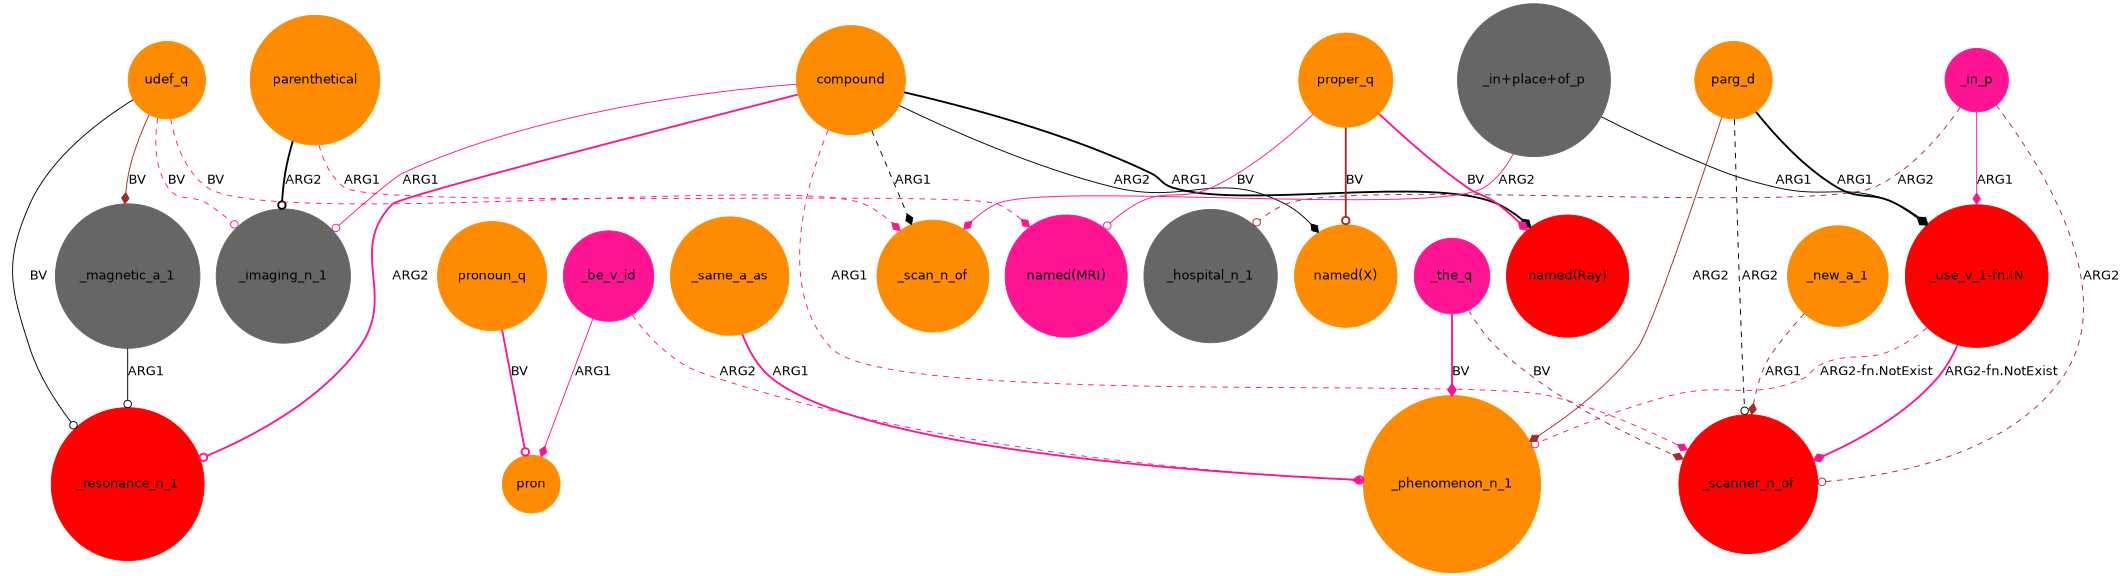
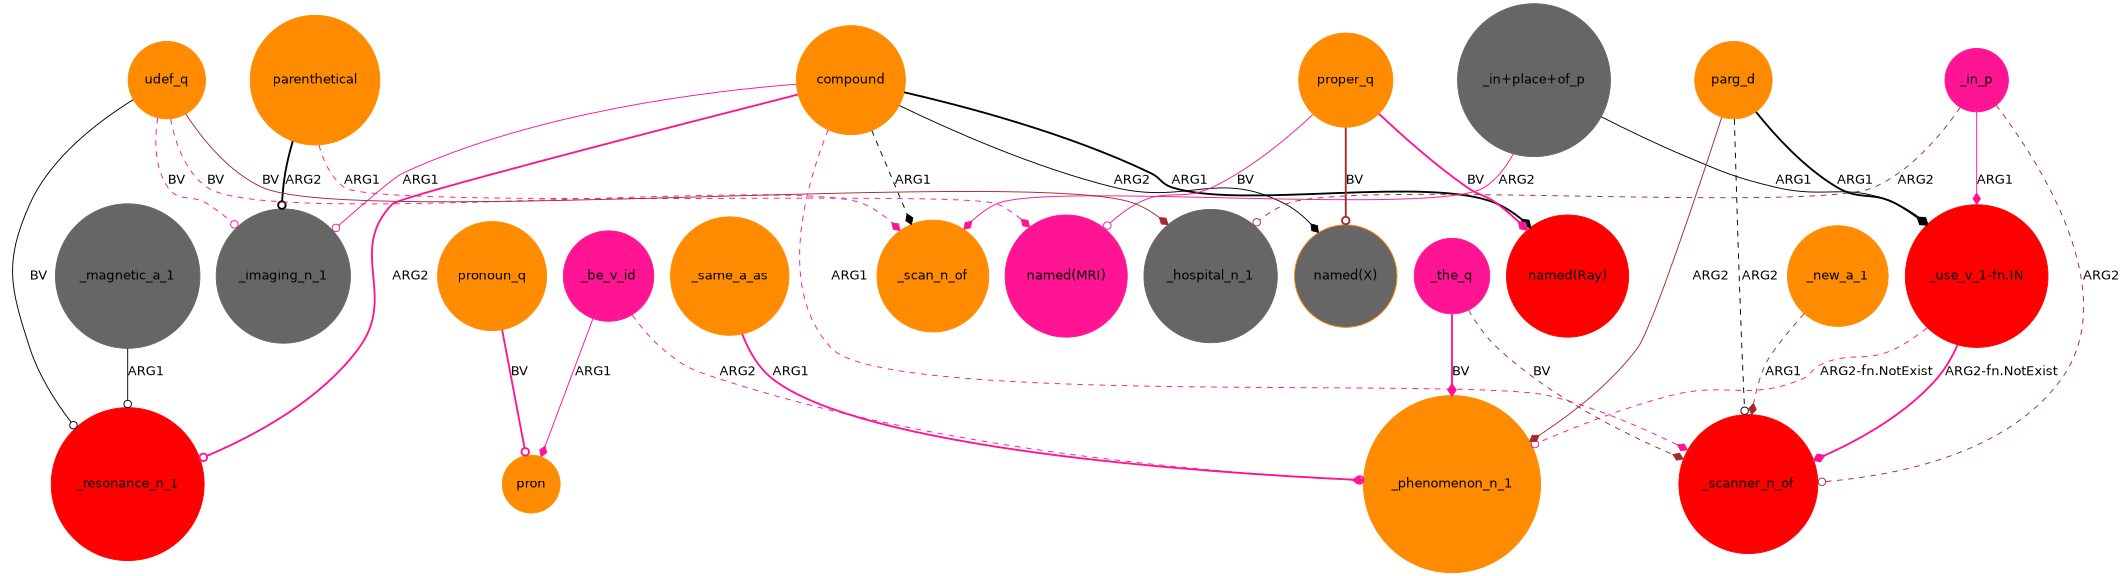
edge "udef_q" -> "_magnetic_a_1": now "udef_q" -> "_hospital_n_1"
node "named(X)": fillcolor darkorange -> gray40
